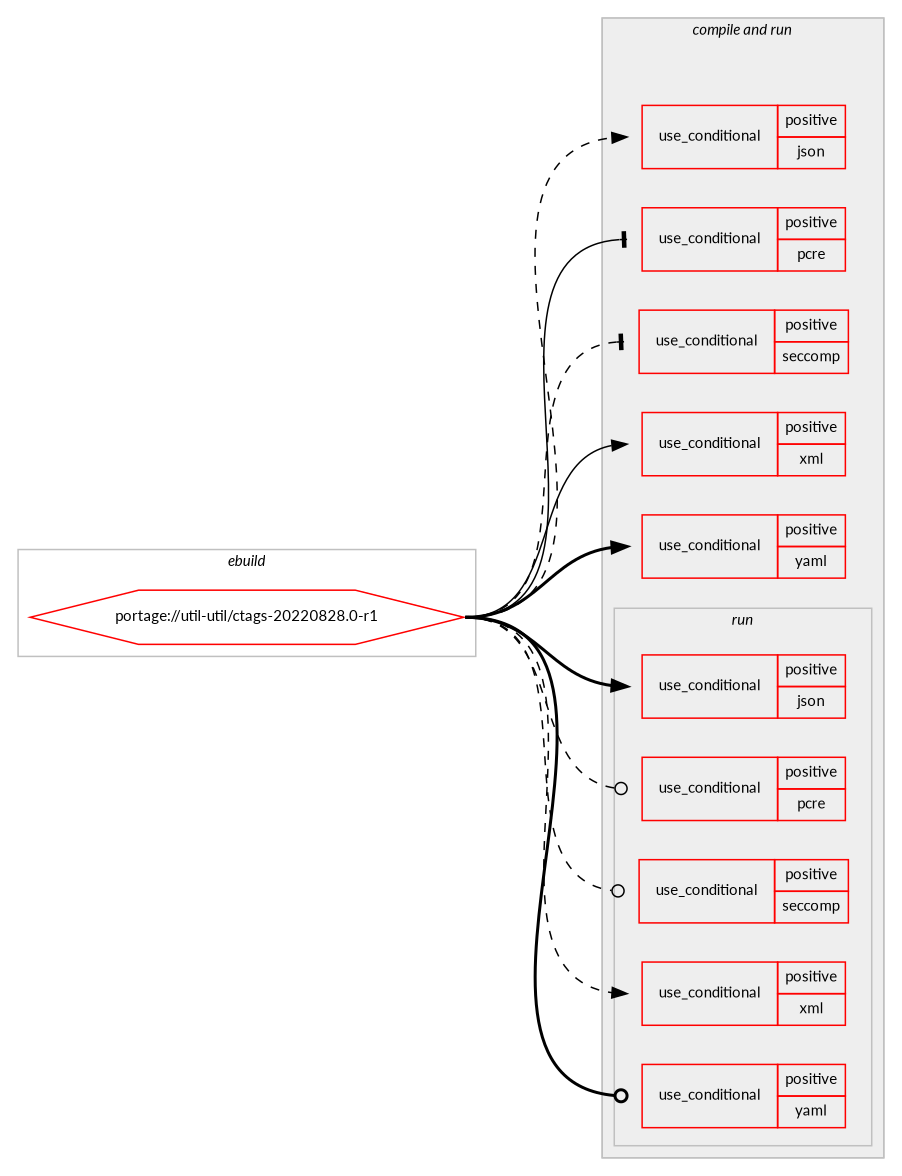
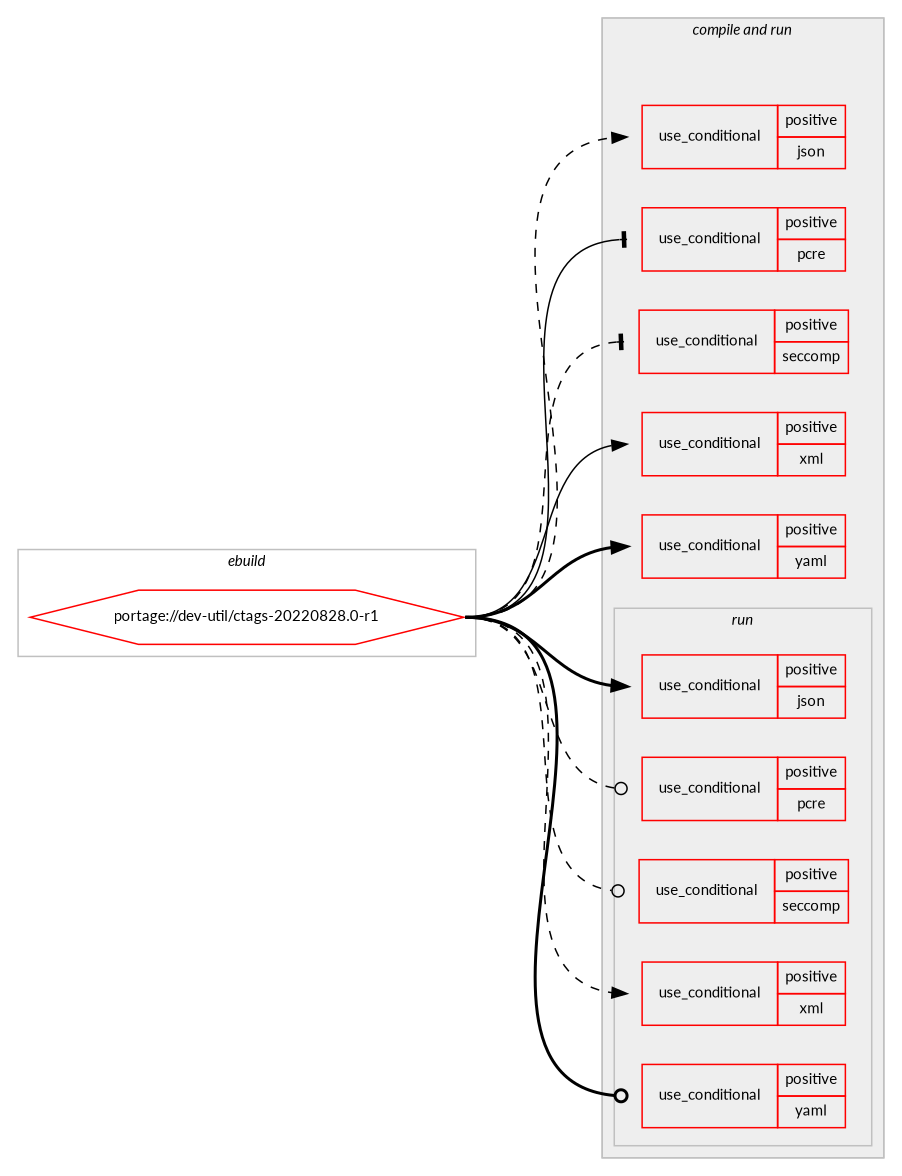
node "portage://util-util/ctags-20220828.0-r1": label "portage://util-util/ctags-20220828.0-r1" -> "portage://dev-util/ctags-20220828.0-r1"
